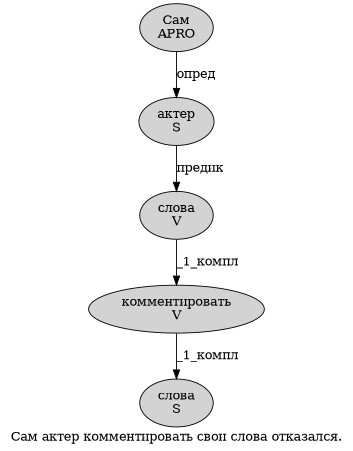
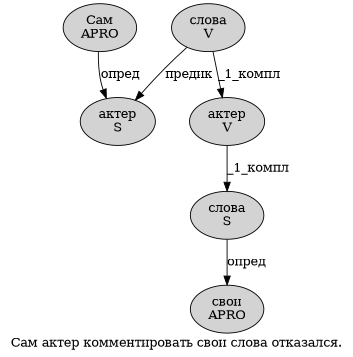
edge "актер S" -> "слова V": reversed
node "комментировать V": label "комментировать V" -> "актер V"
node "свои APRO": added
